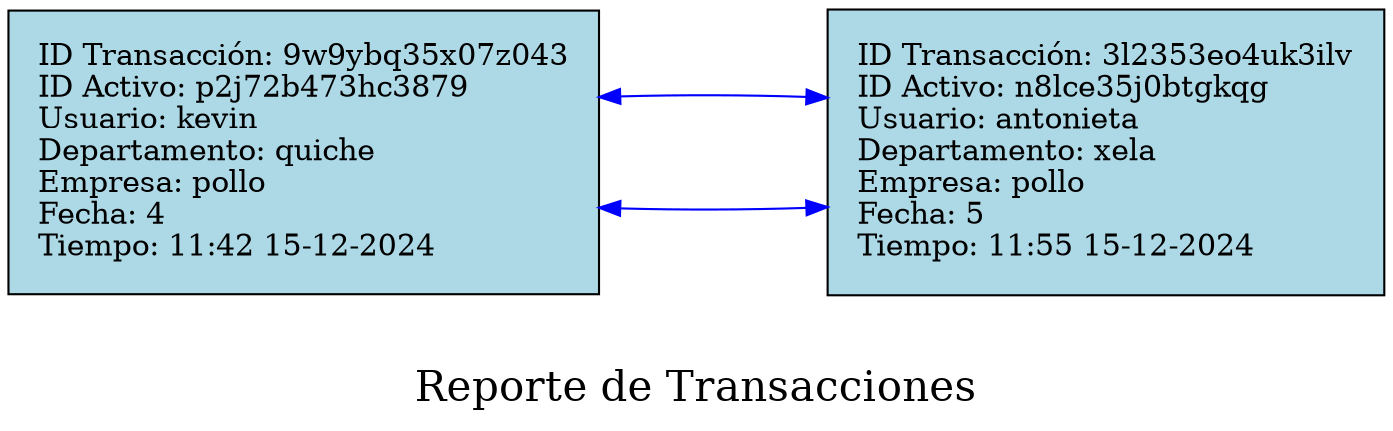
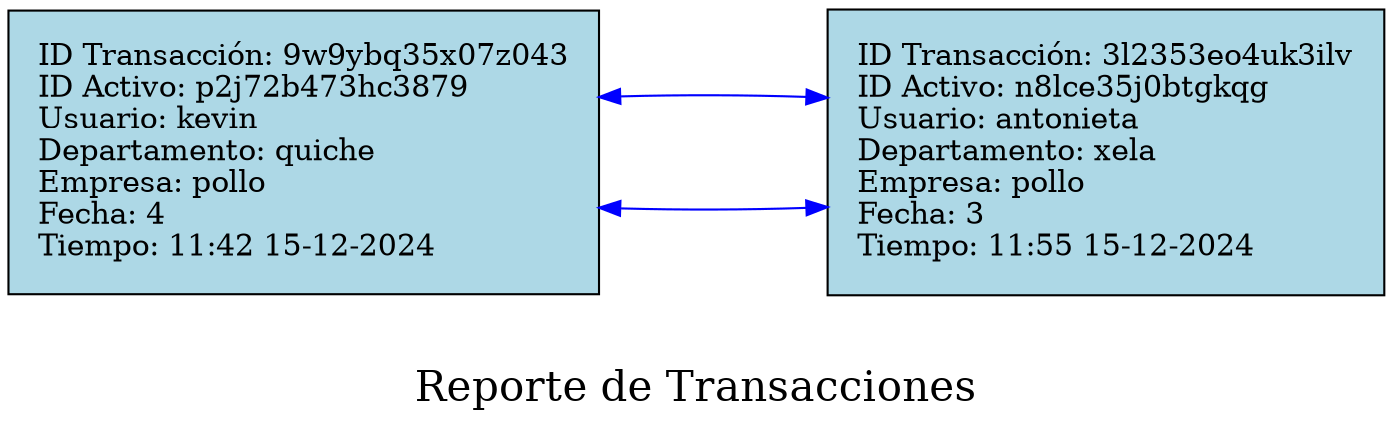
node "ID Transacción: 3l2353eo4uk3ilv": text "Fecha: 5" -> "Fecha: 3"
